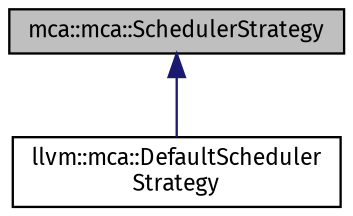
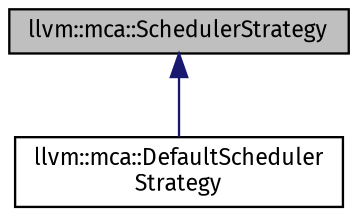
node "mca::mca::SchedulerStrategy": label "mca::mca::SchedulerStrategy" -> "llvm::mca::SchedulerStrategy"
